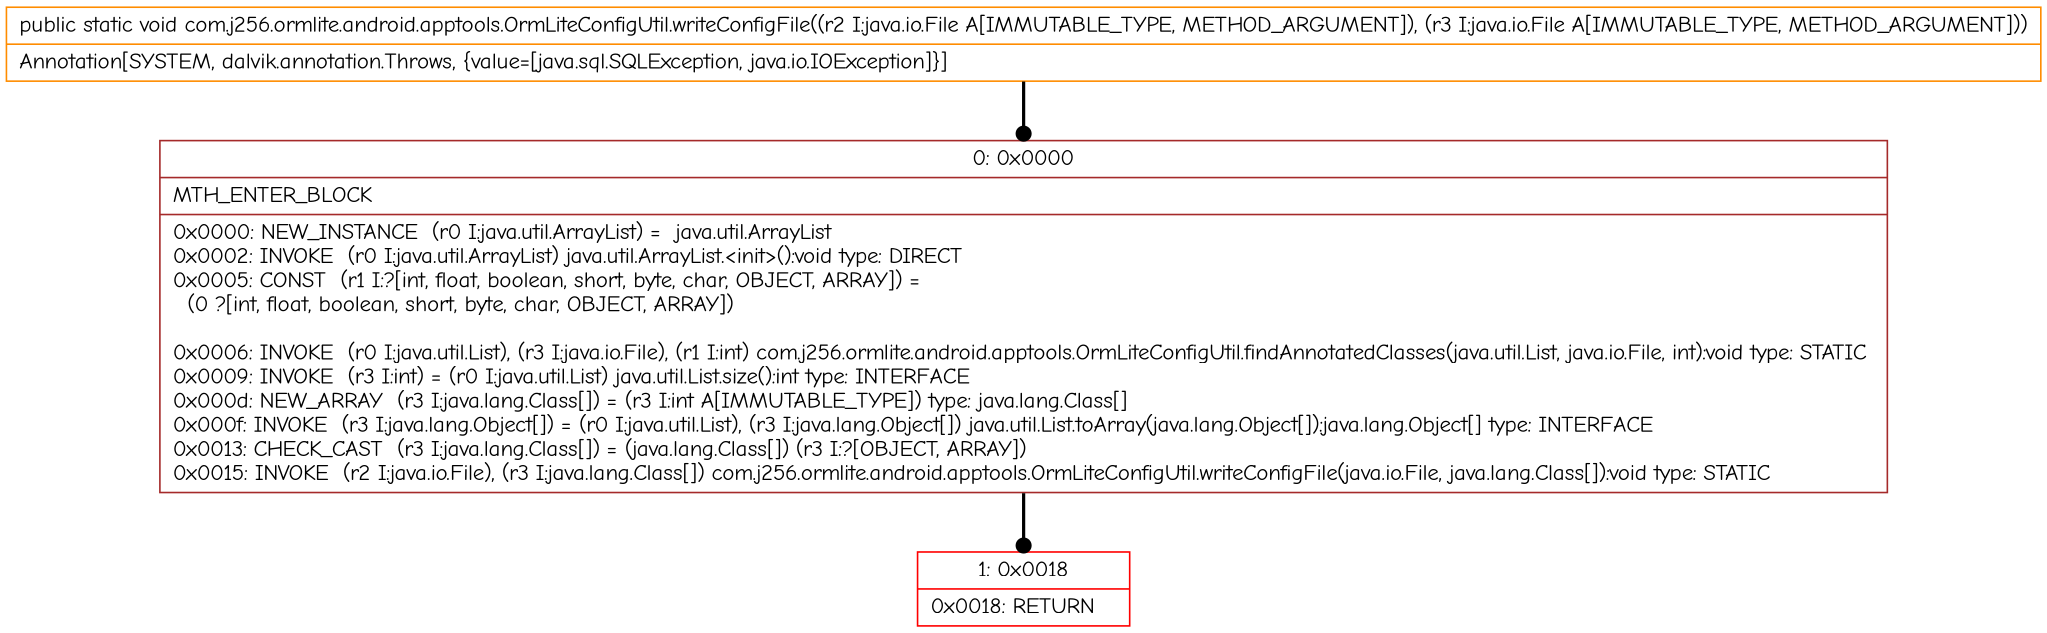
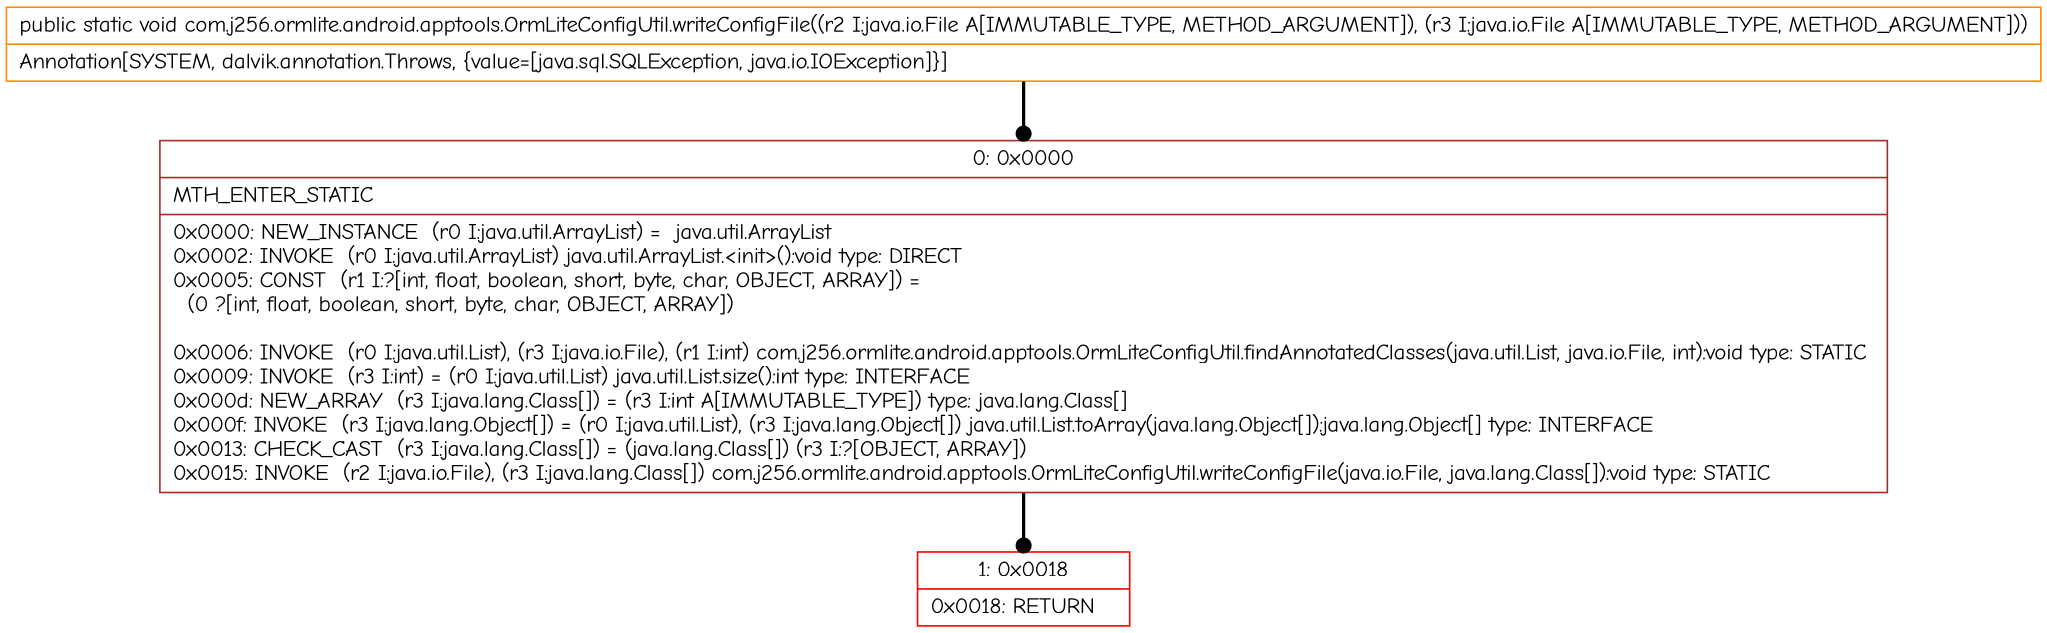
node "0: 0x0000": text "MTH_ENTER_BLOCK" -> "MTH_ENTER_STATIC"
